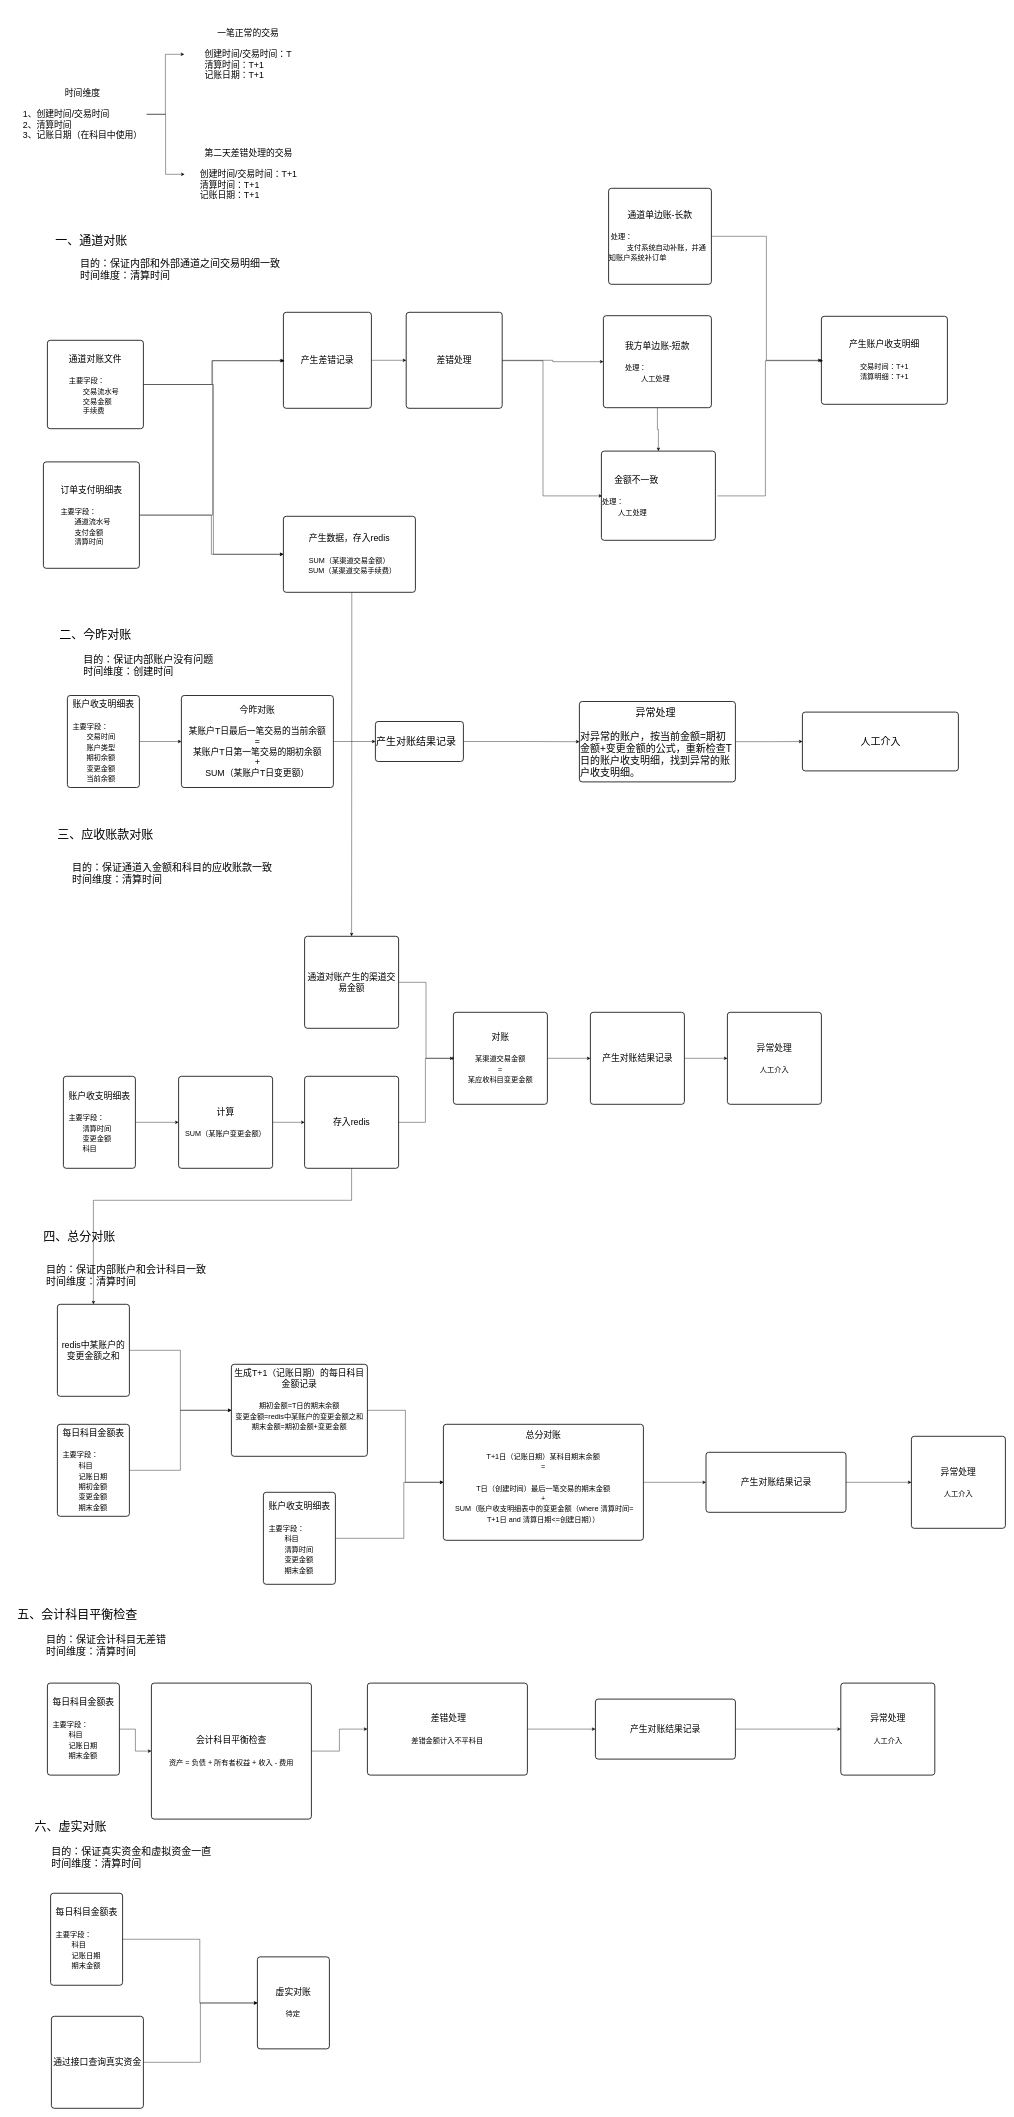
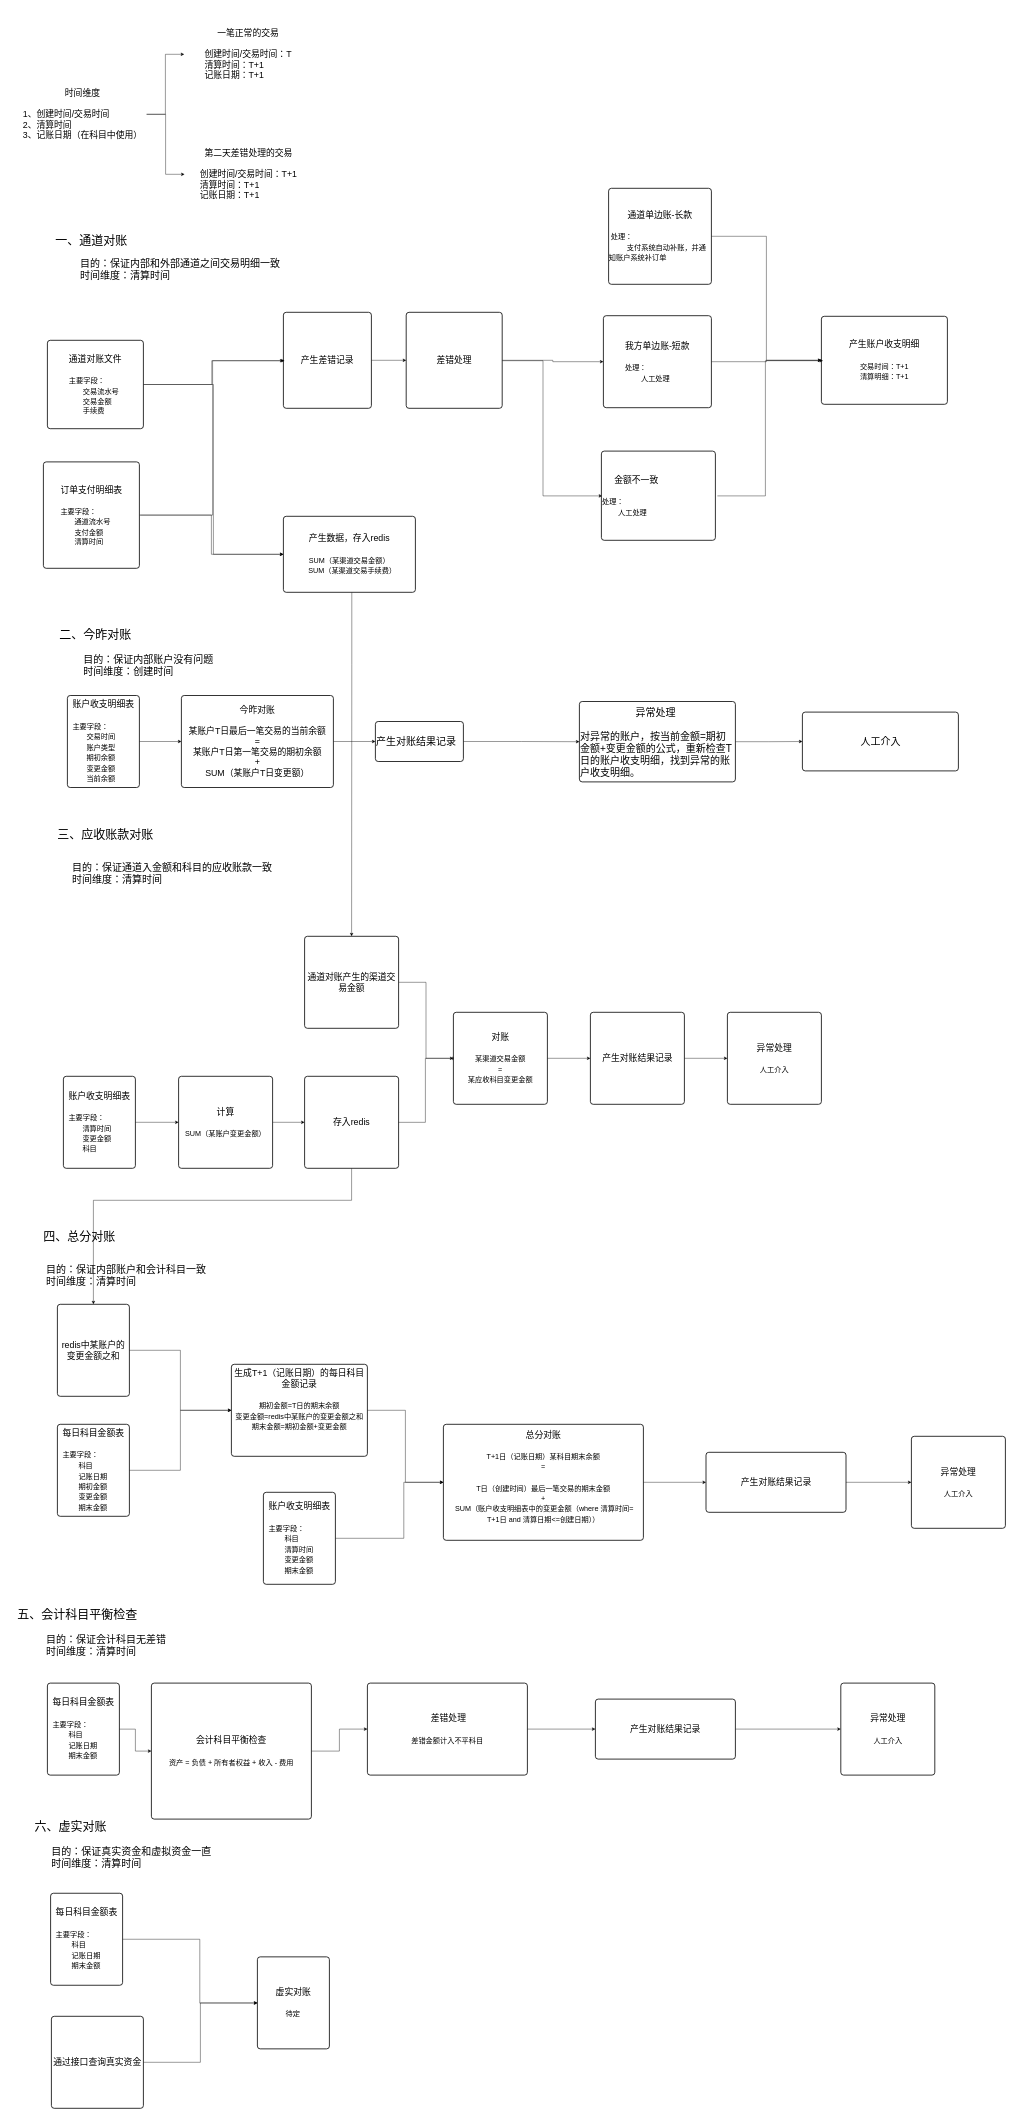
edge "我方单边账-短款 处理： 人工处理" -> "金额不一致 处理： 人工处理": now "我方单边账-短款 处理： 人工处理" -> "产生账户收支明细 交易时间：T+1 清算明细：T+1"
